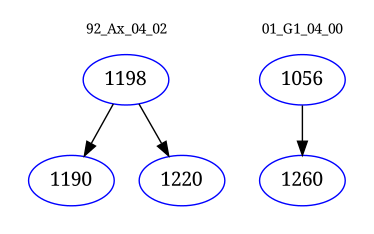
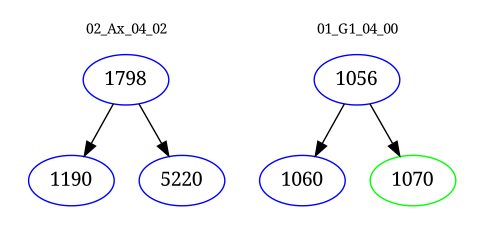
cluster "92_Ax_04_02": label "92_Ax_04_02" -> "02_Ax_04_02"
node "1198": label "1198" -> "1798"
node "1220": label "1220" -> "5220"
node "1260": label "1260" -> "1060"
node "1070": added
